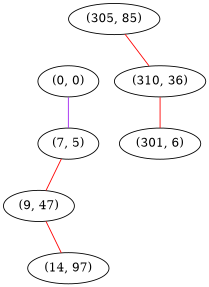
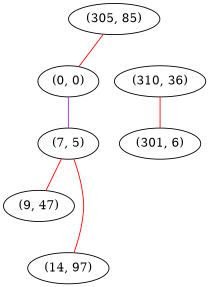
edge "(305, 85)" -- "(310, 36)": now "(305, 85)" -- "(0, 0)"
edge "(9, 47)" -- "(14, 97)": now "(7, 5)" -- "(14, 97)"
